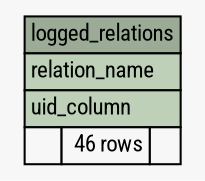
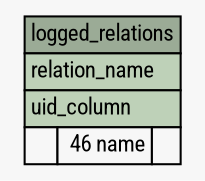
node "logged_relations": text "46 rows" -> "46 name"
